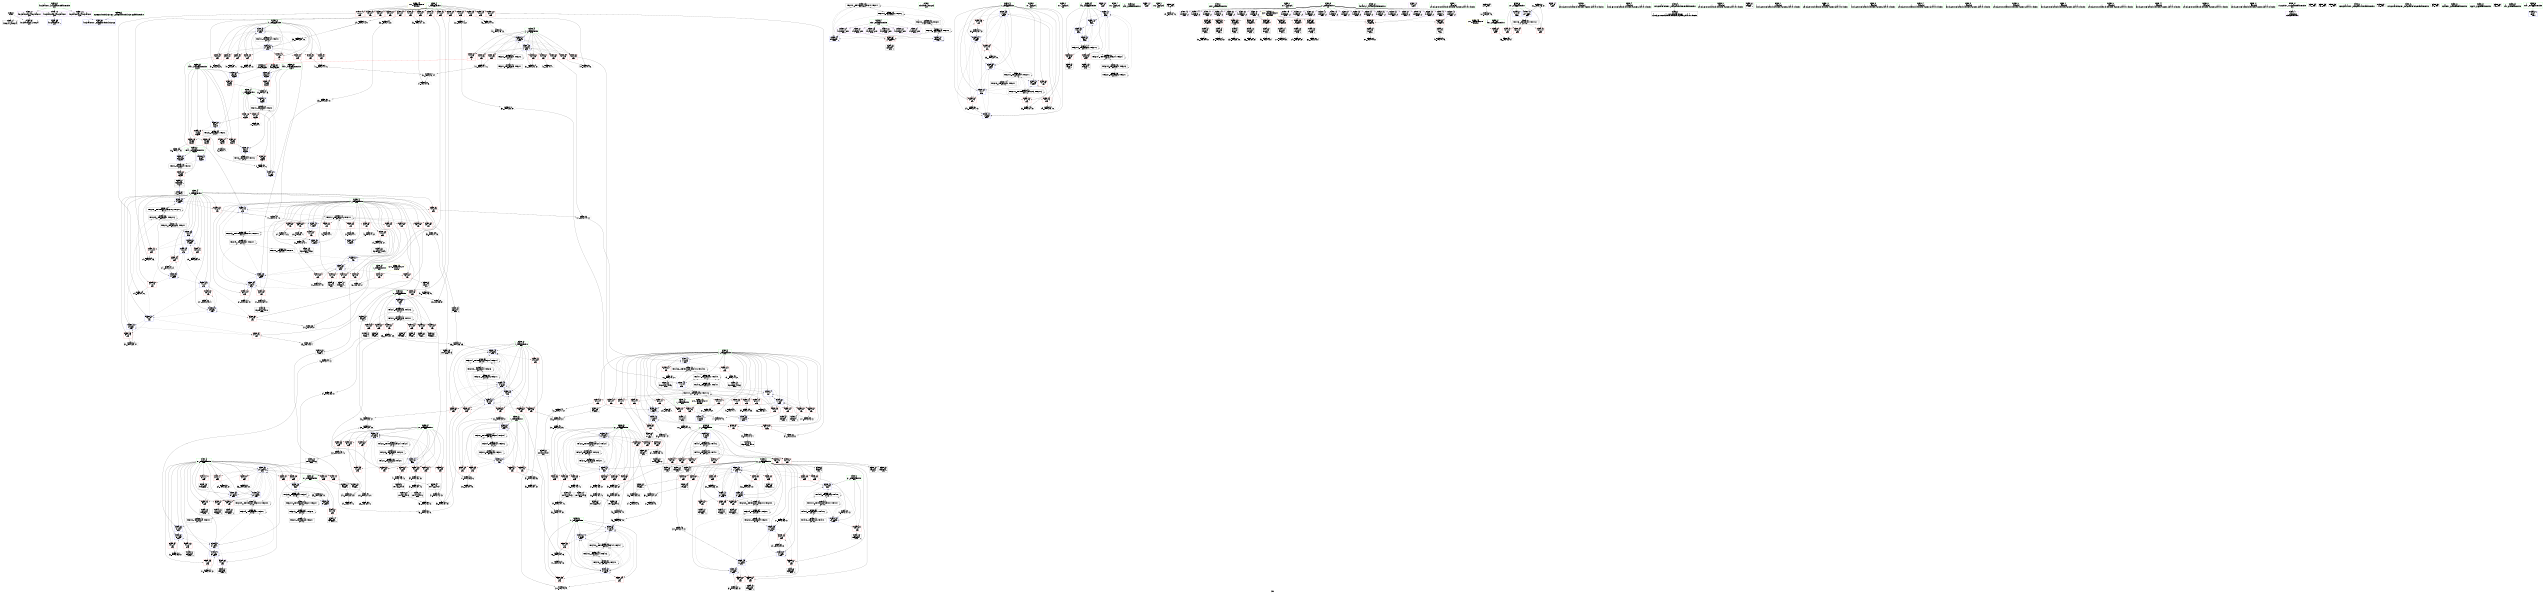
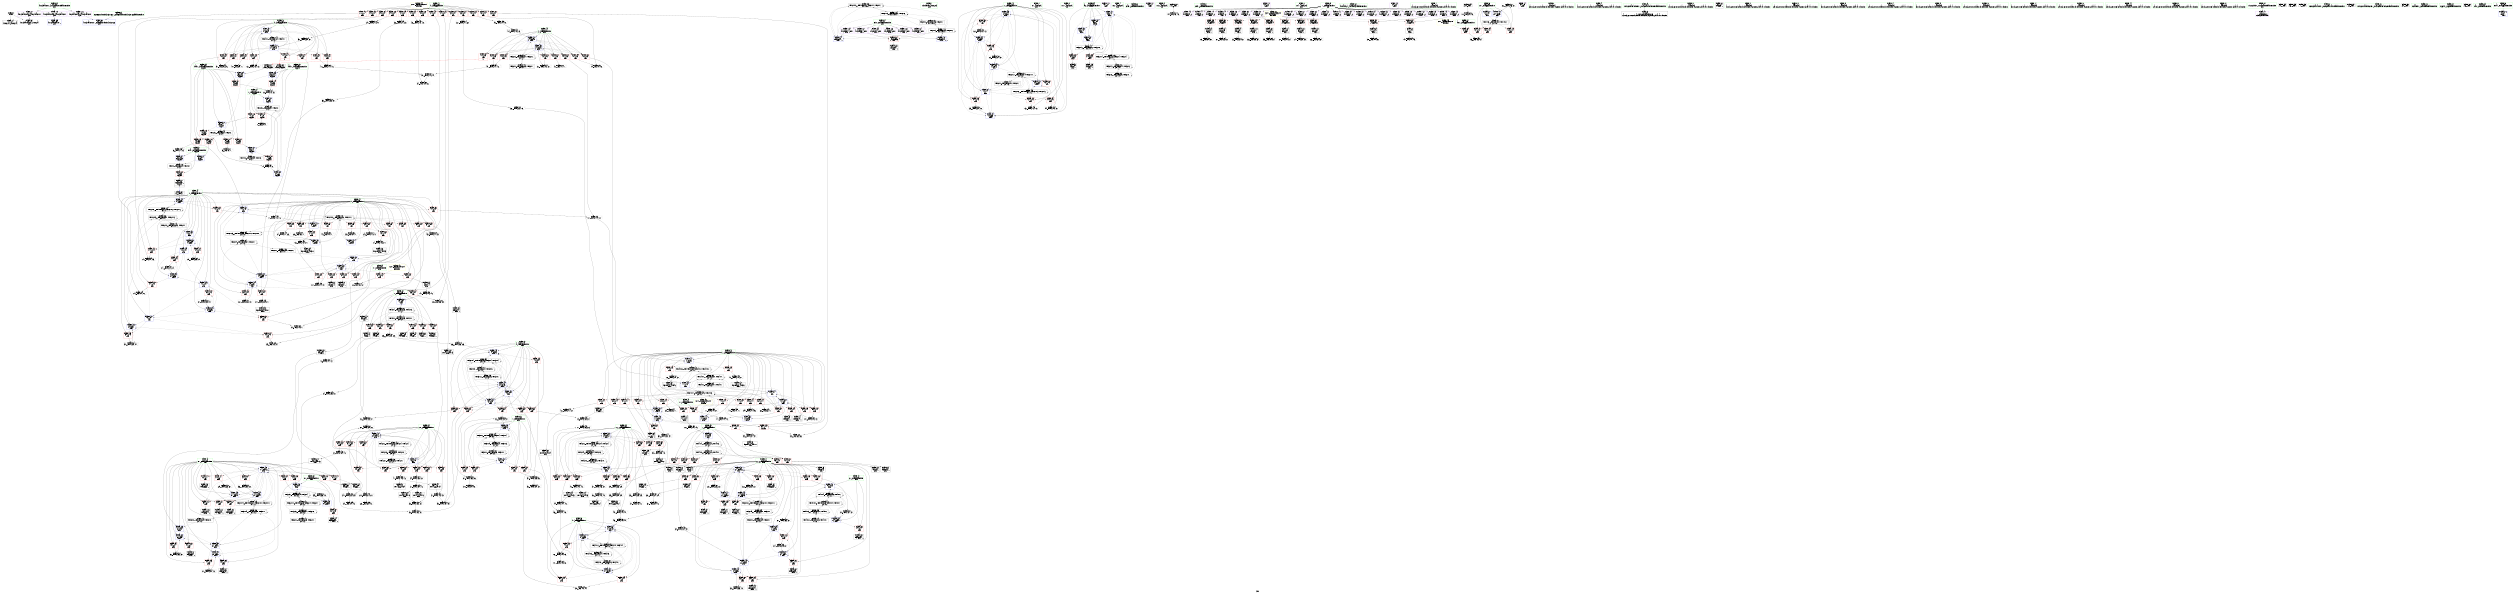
node "NodeID: 172": added
node "NodeID: 434": text "main" -> "location"
